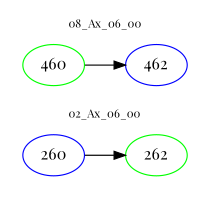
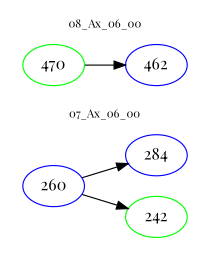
node "460": label "460" -> "470"
cluster "02_Ax_06_00": label "02_Ax_06_00" -> "07_Ax_06_00"
node "284": added
node "262": label "262" -> "242"
